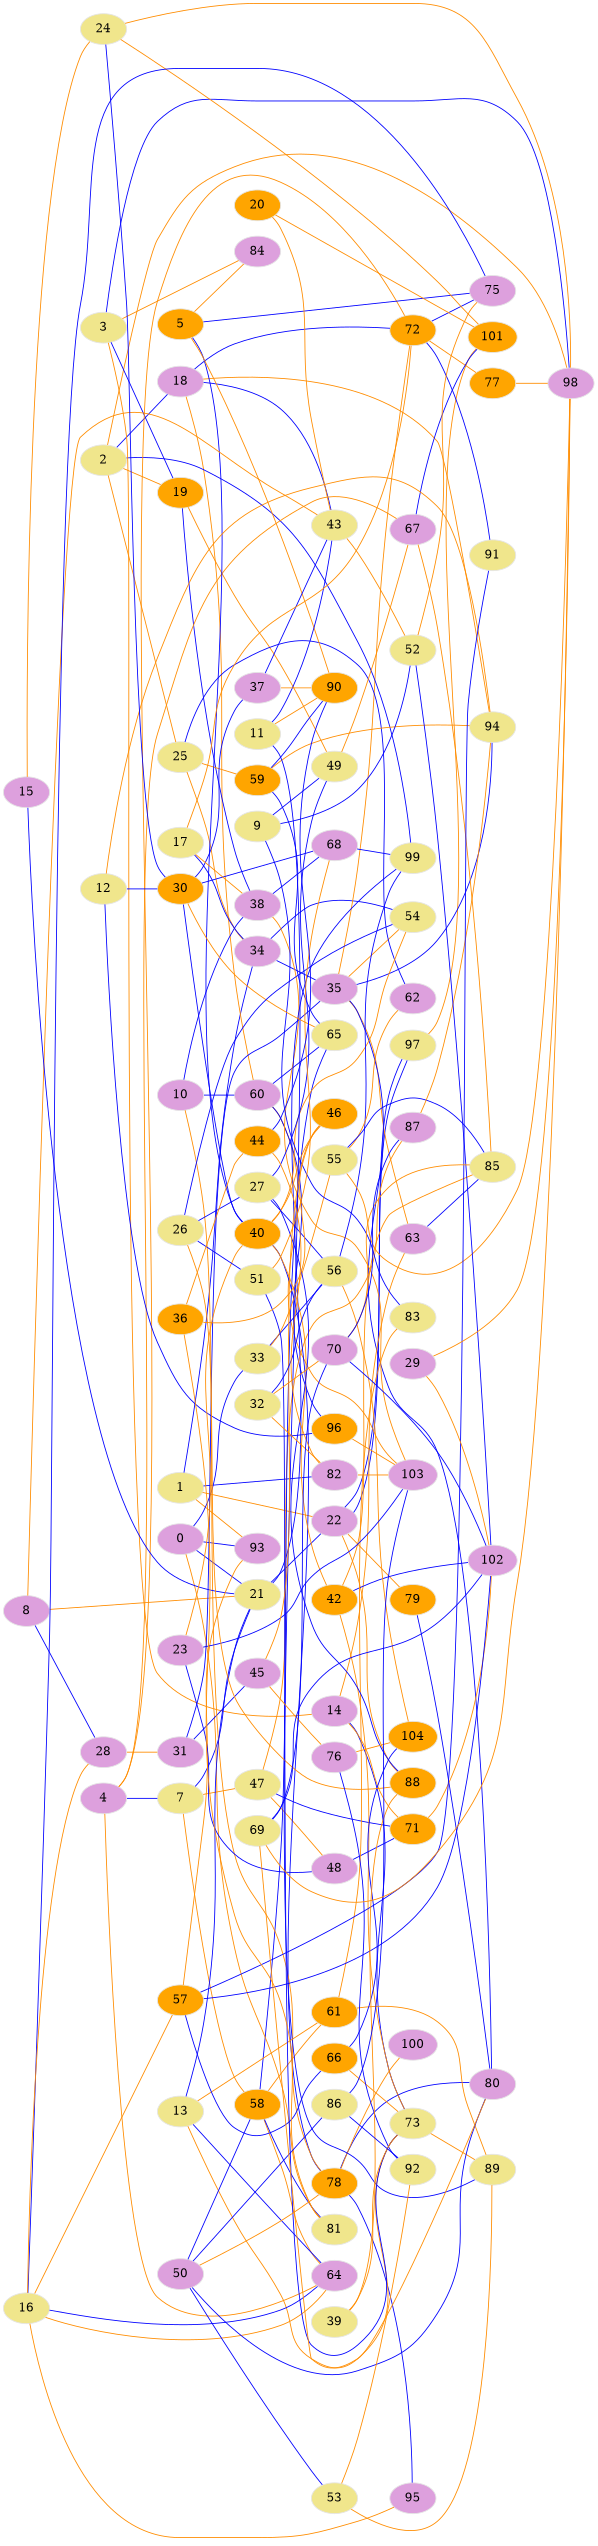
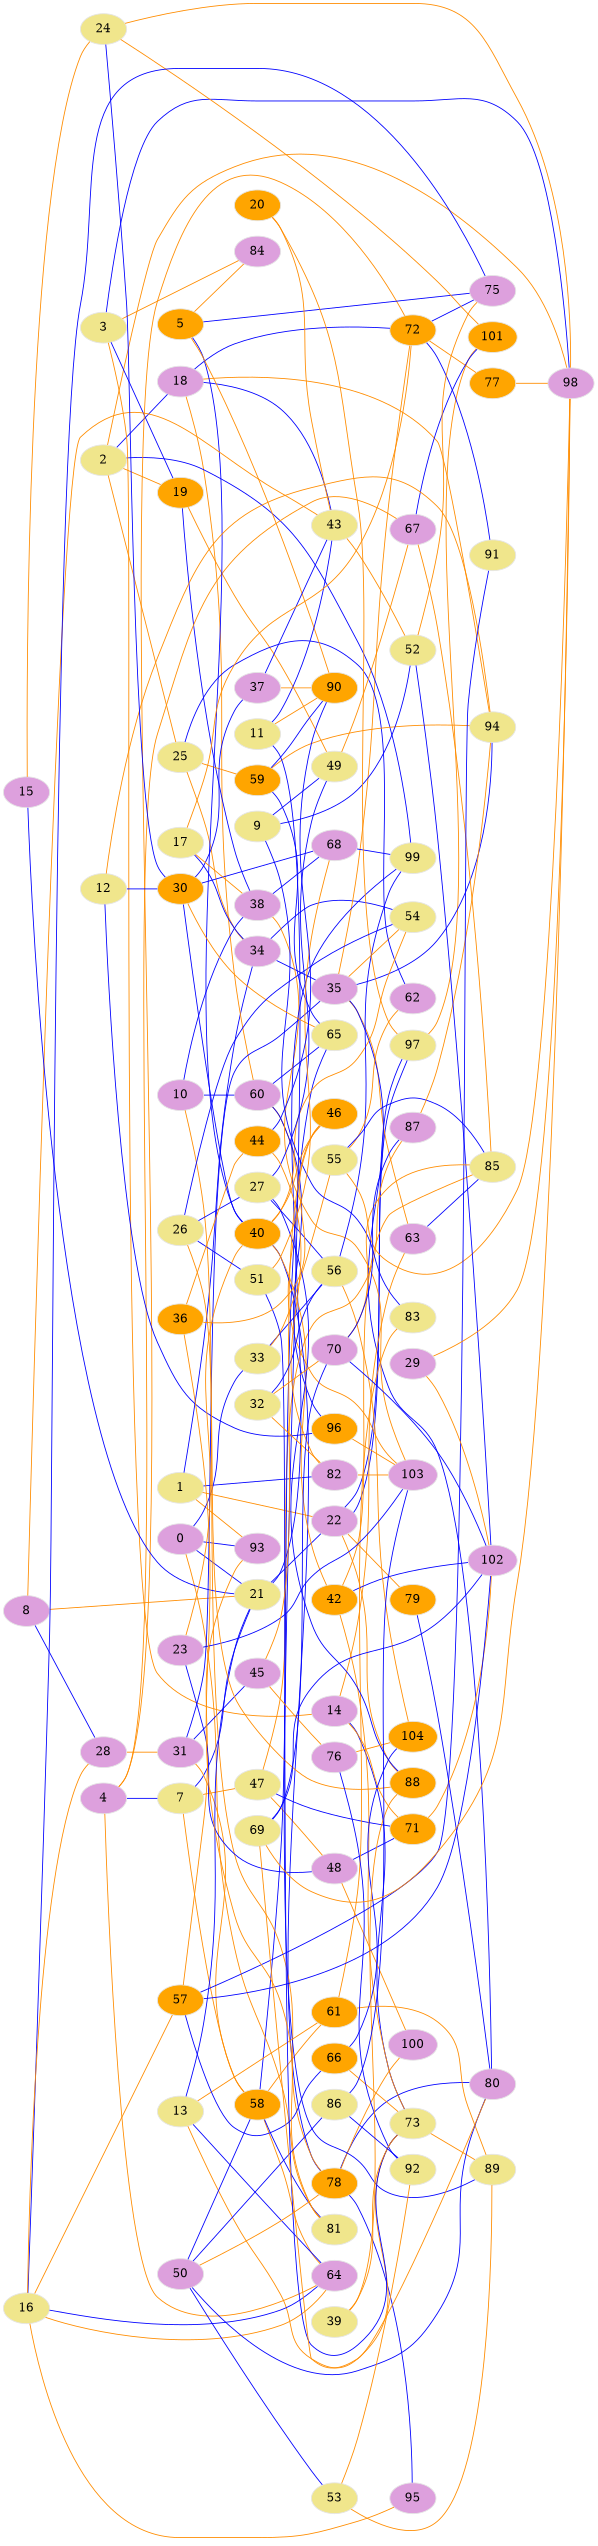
edge "20" -- "101": now "20" -- "97"
edge "31" -- "58": added
edge "48" -- "100": added
